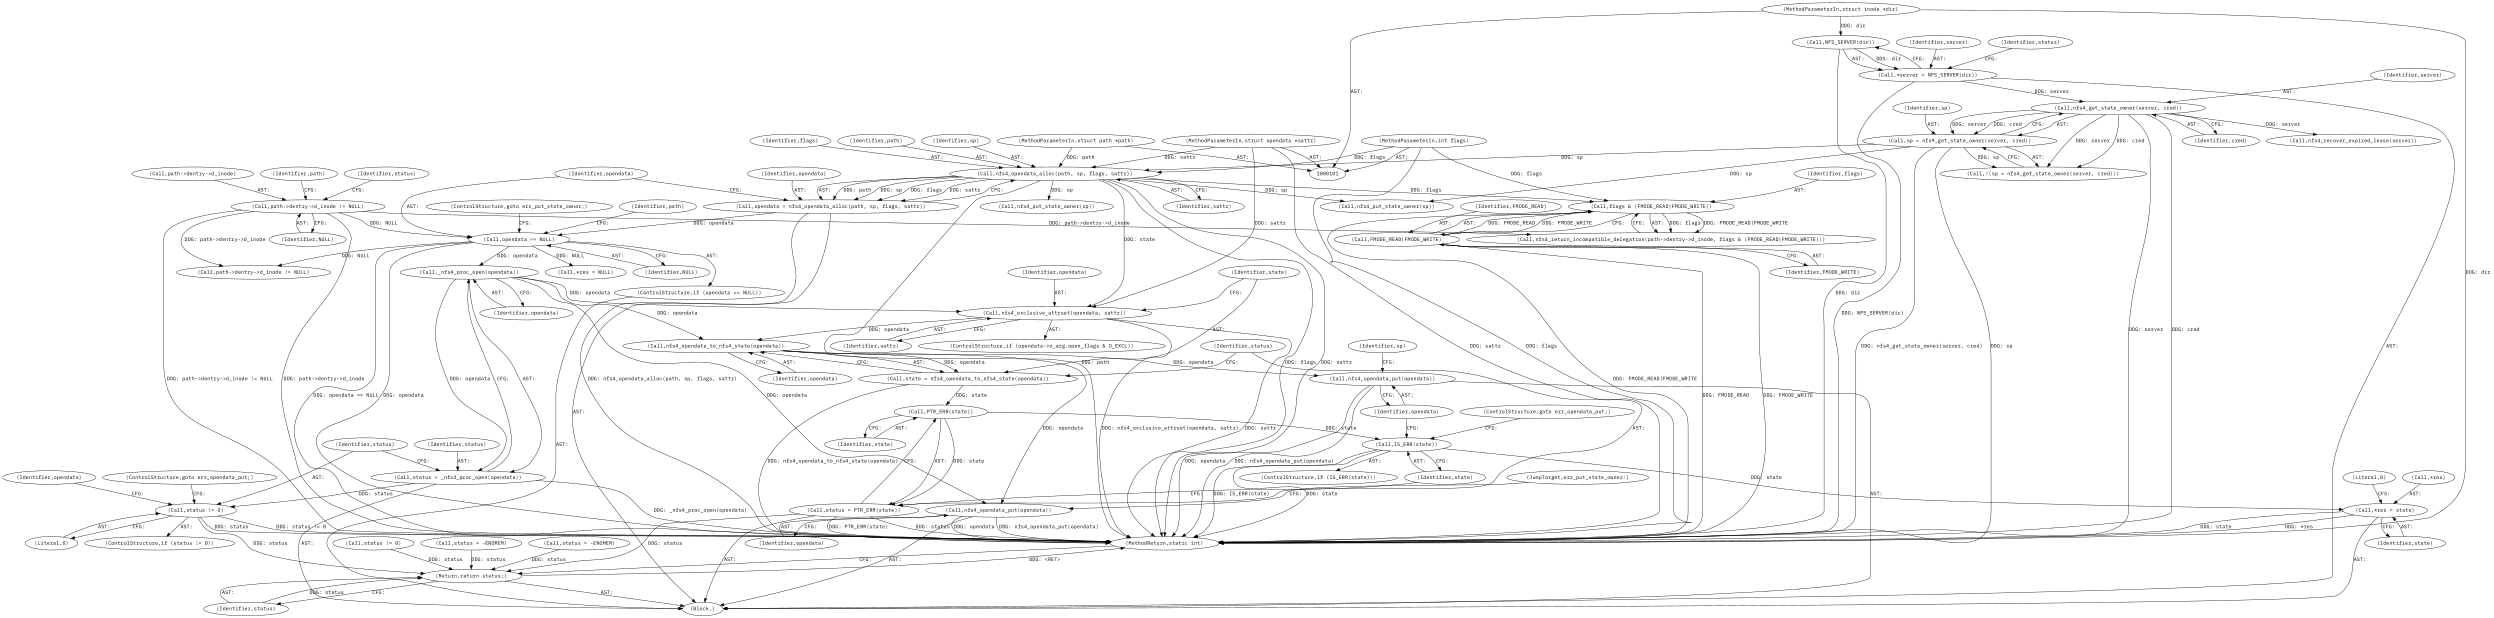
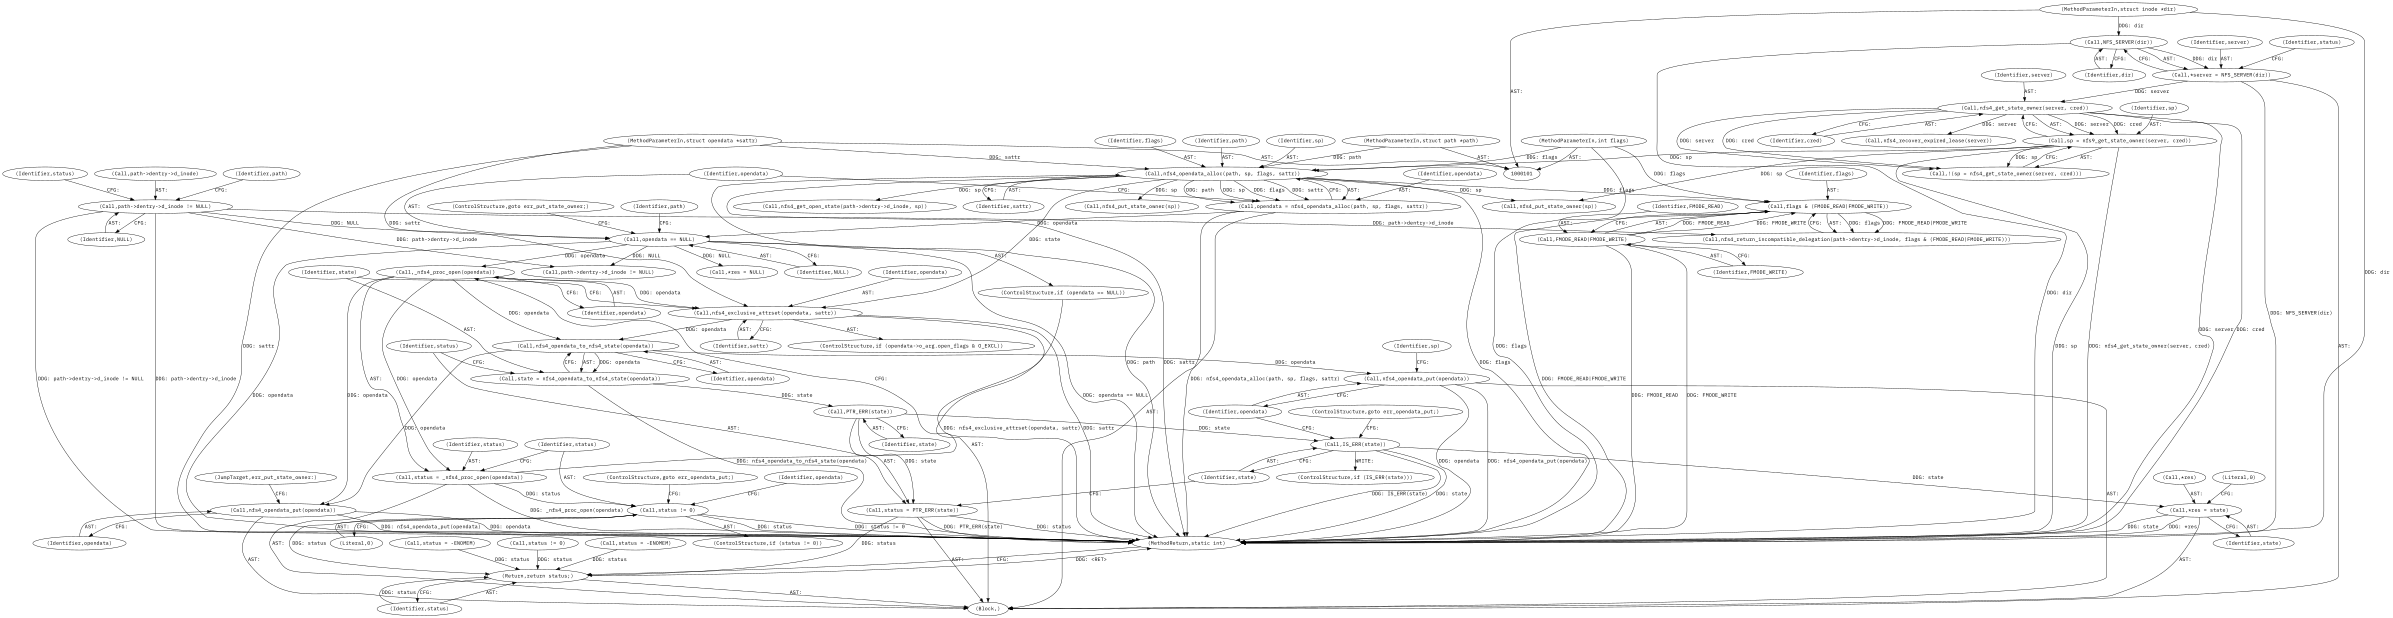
node "(Identifier,dir)": added
node "(Call,nfs4_get_open_state(path->dentry->d_inode, sp))": added
edge "(Call,IS_ERR(state))" -> "(ControlStructure,if (IS_ERR(state)))": label "AST: " -> "WRITE: "
edge "(Call,status = PTR_ERR(state))" -> "(Call,PTR_ERR(state))": removed, label "CFG:"
